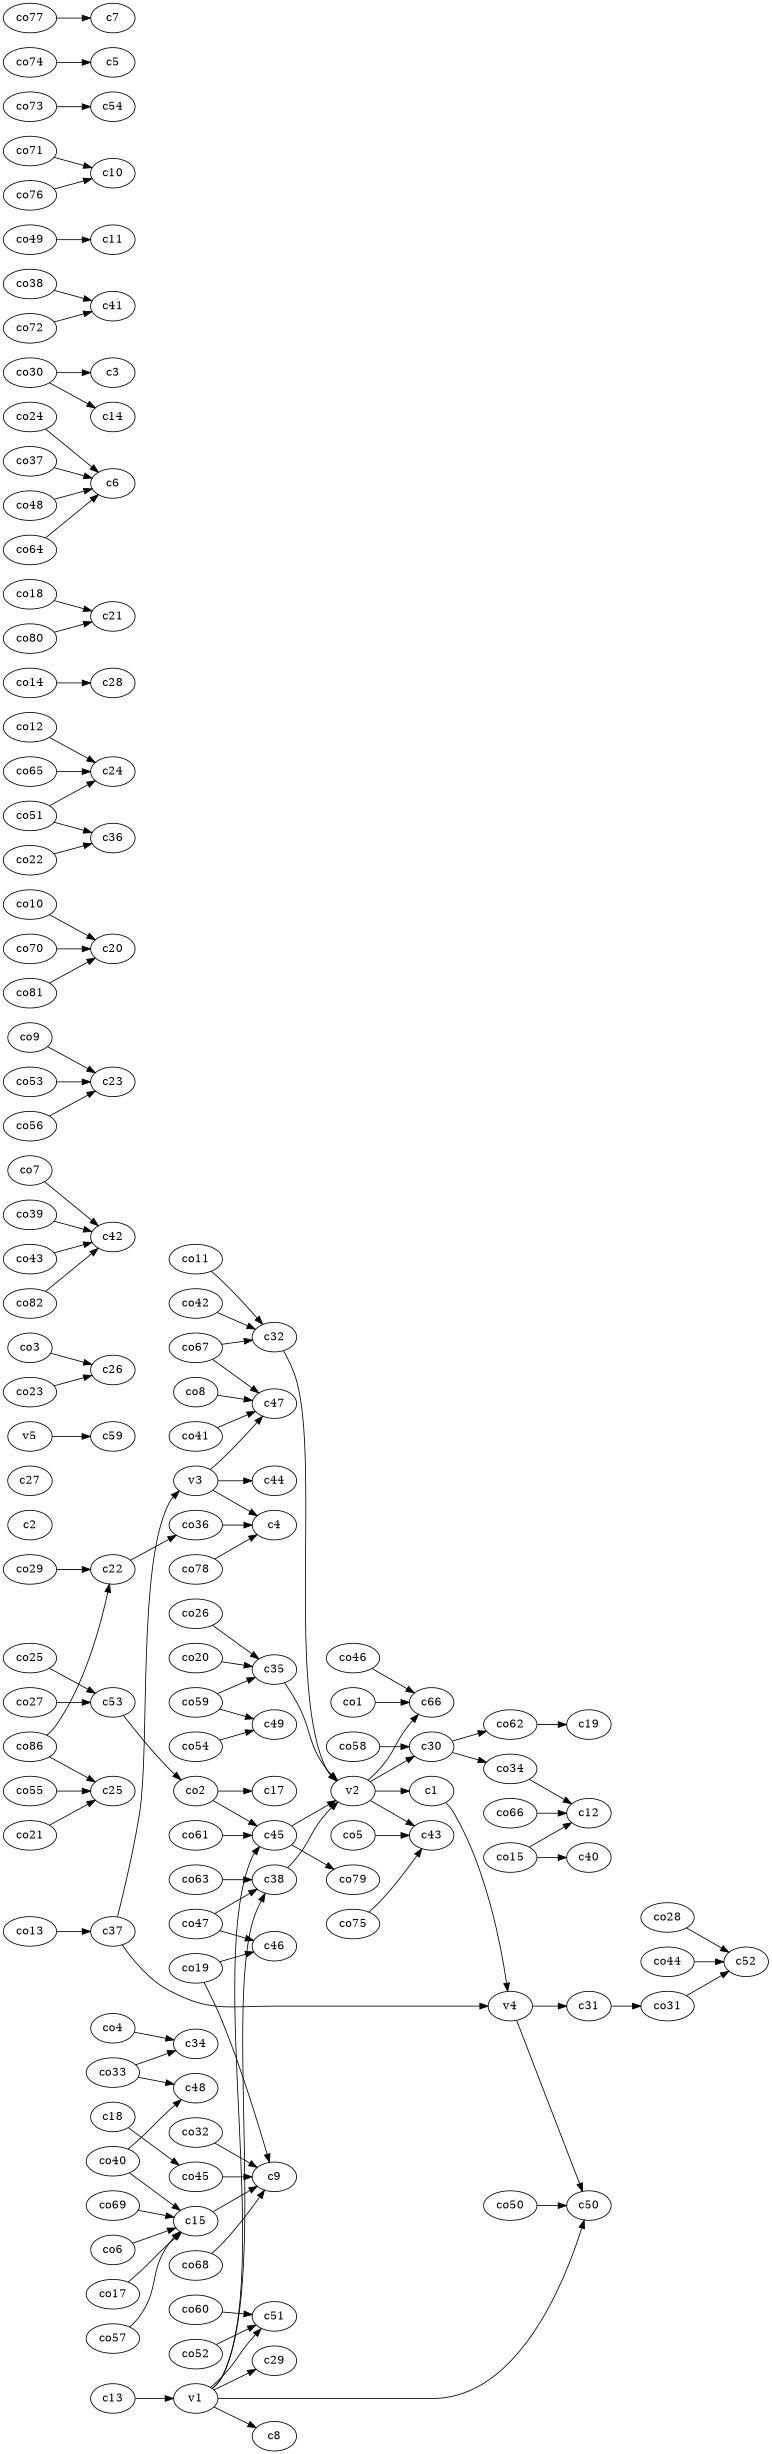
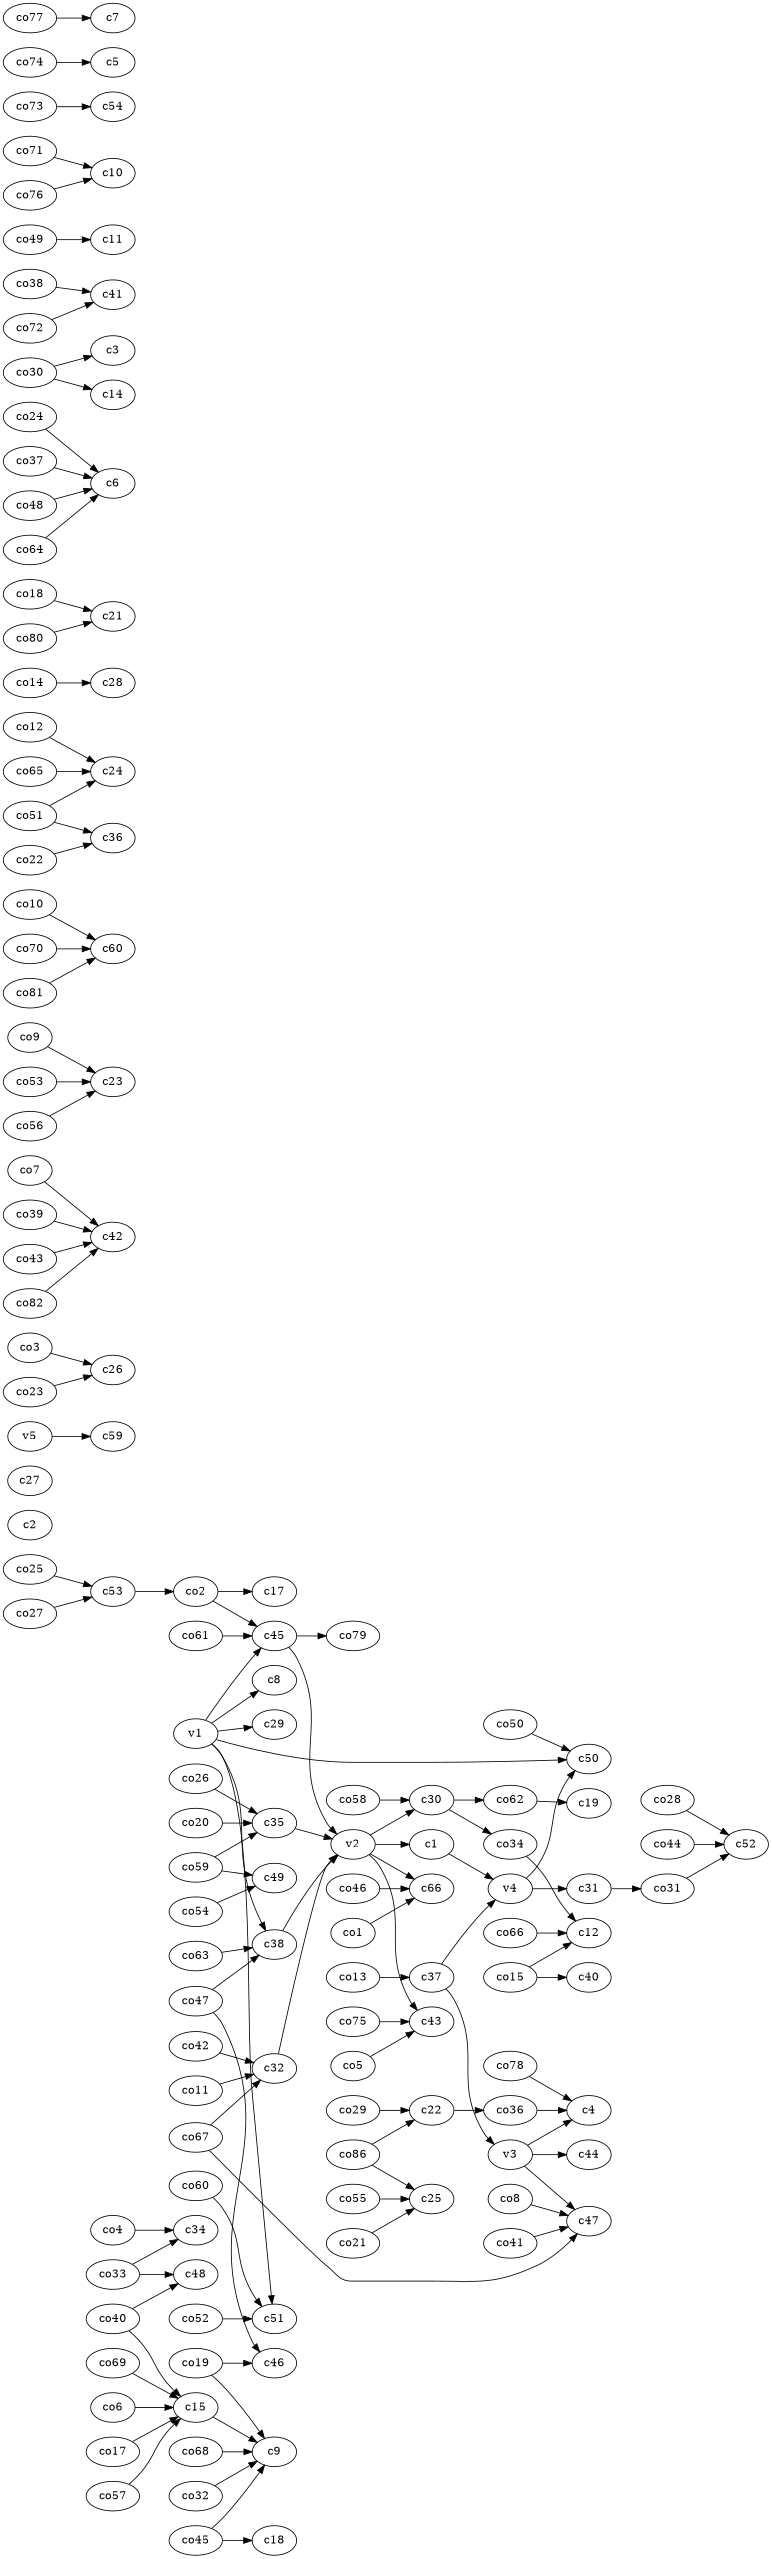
node "c20": label "c20" -> "c60"
edge "c18" -> "co45": reversed
node "c13": removed
